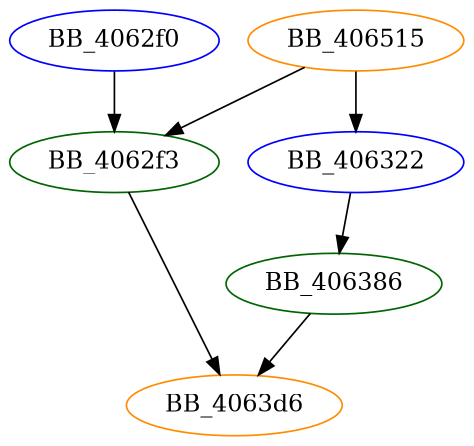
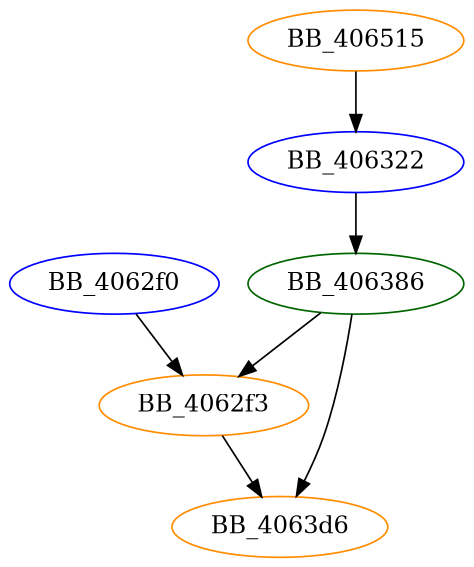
edge "BB_406515" -> "BB_4062f3": now "BB_406386" -> "BB_4062f3"
node "BB_4062f3": color darkgreen -> darkorange
